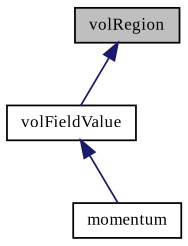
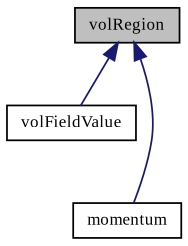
edge "momentum" -> "volFieldValue": now "momentum" -> "volRegion"
